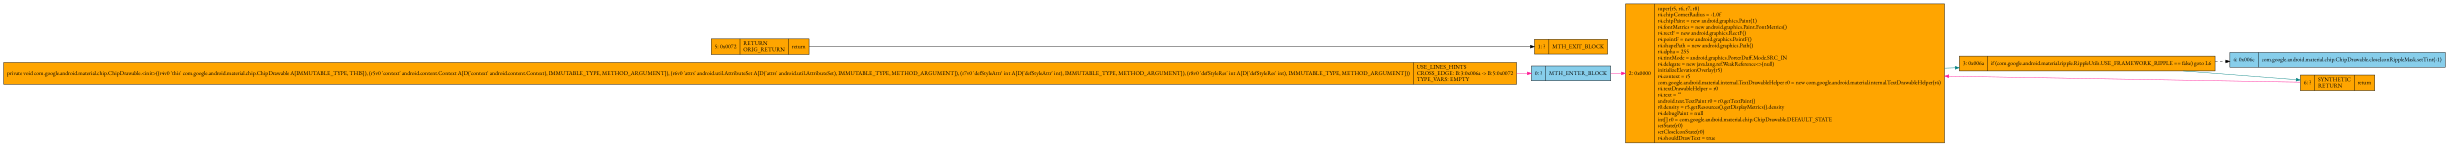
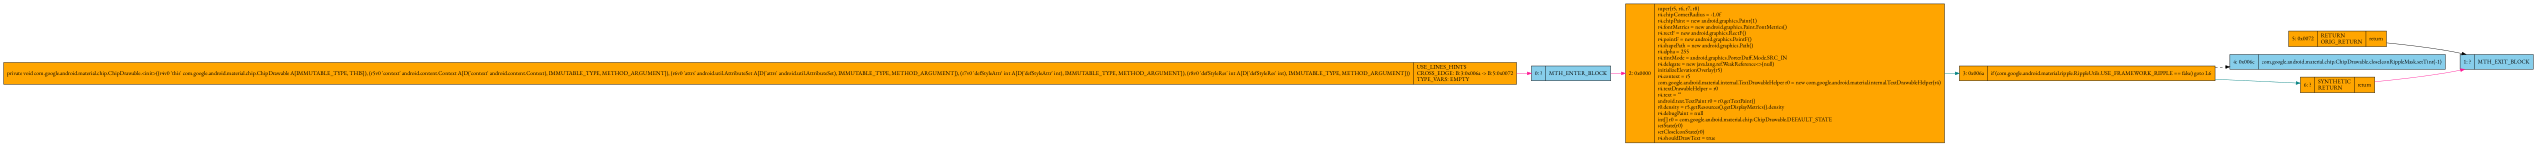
node "1: ?": fillcolor orange -> skyblue
edge "6: ?" -> "2: 0x0000": now "6: ?" -> "1: ?"
